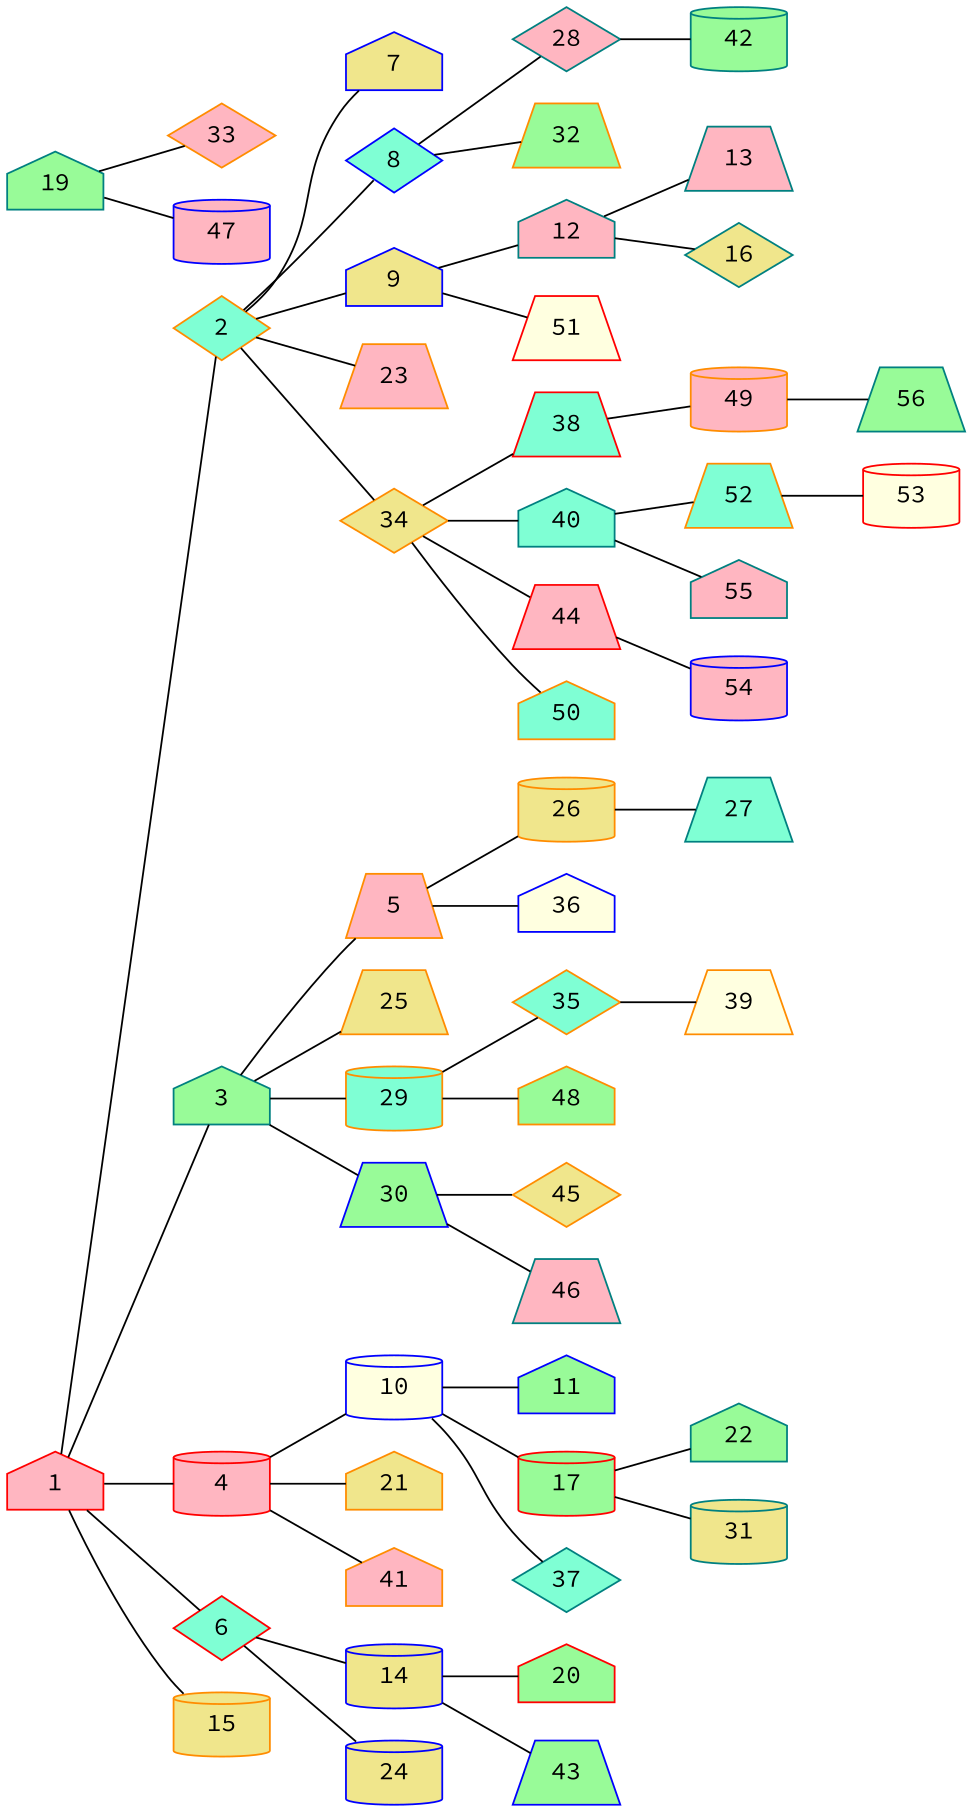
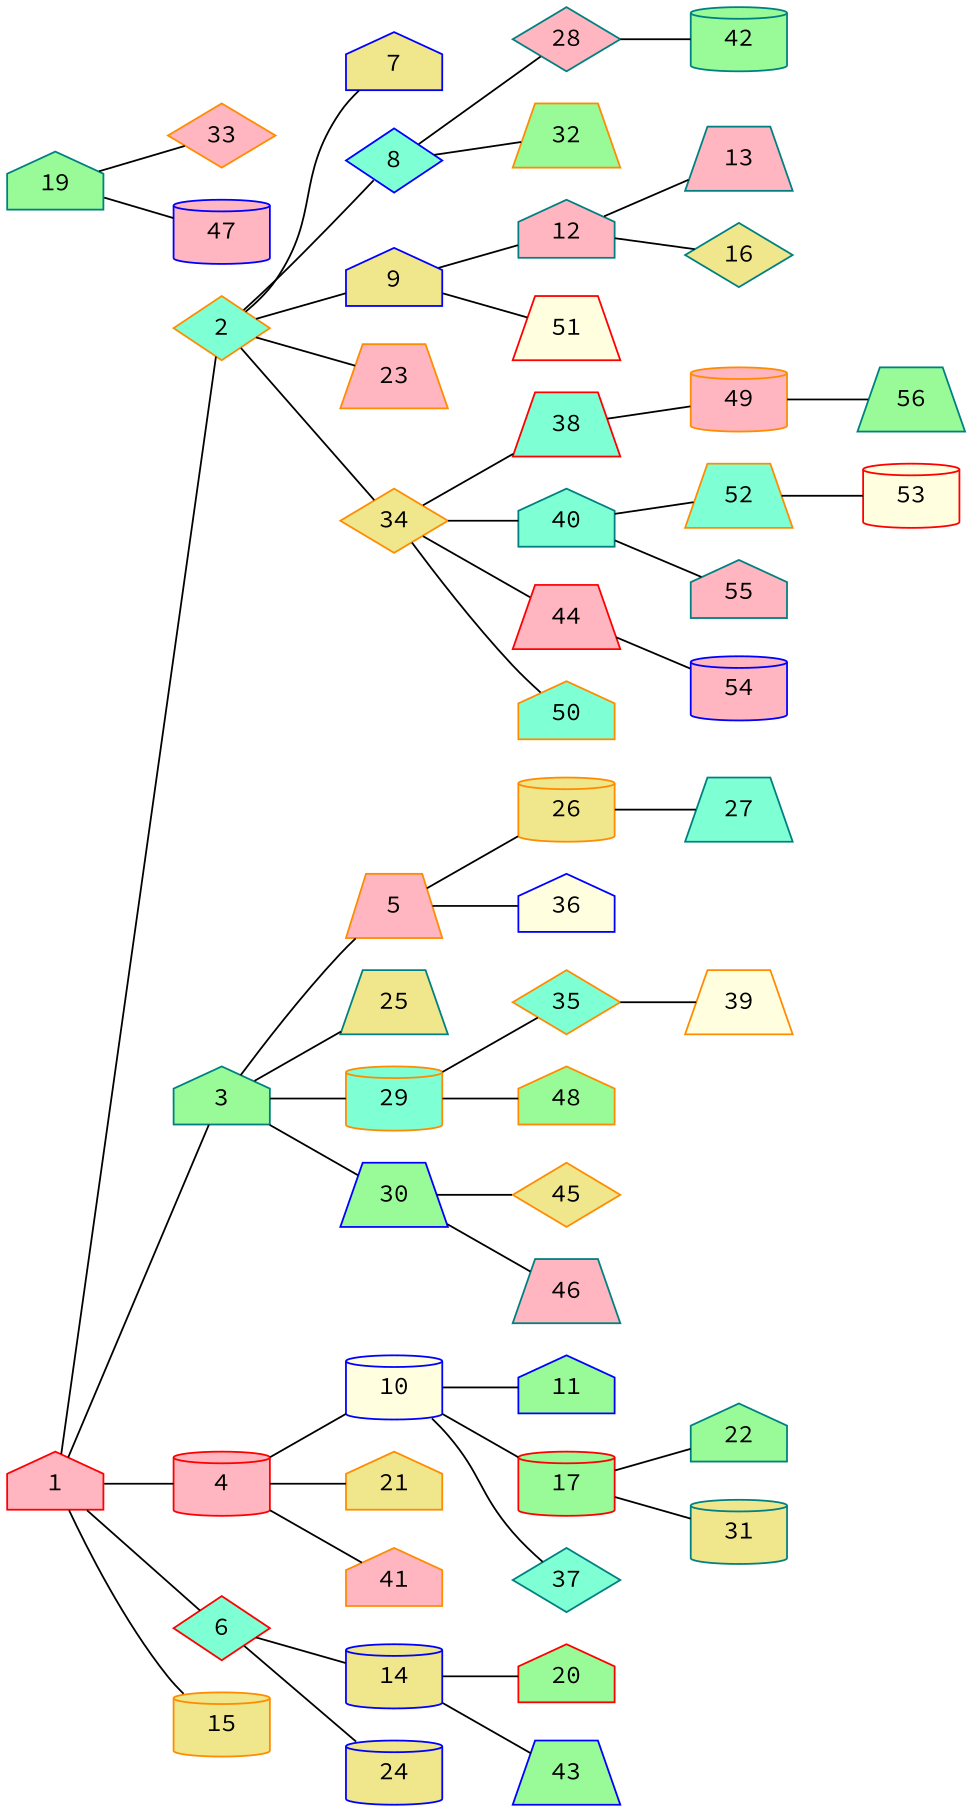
node "25": color darkorange -> teal
